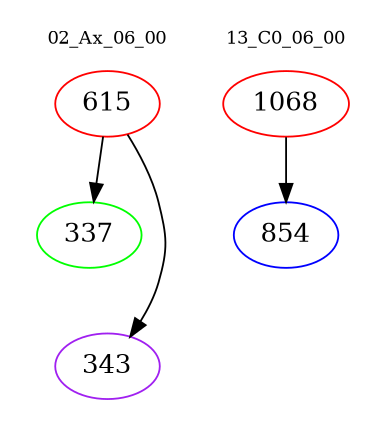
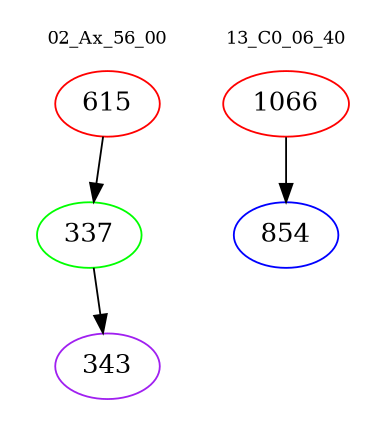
cluster "02_Ax_06_00": label "02_Ax_06_00" -> "02_Ax_56_00"
cluster "13_C0_06_00": label "13_C0_06_00" -> "13_C0_06_40"
node "1068": label "1068" -> "1066"
edge "615" -> "343": now "337" -> "343"
